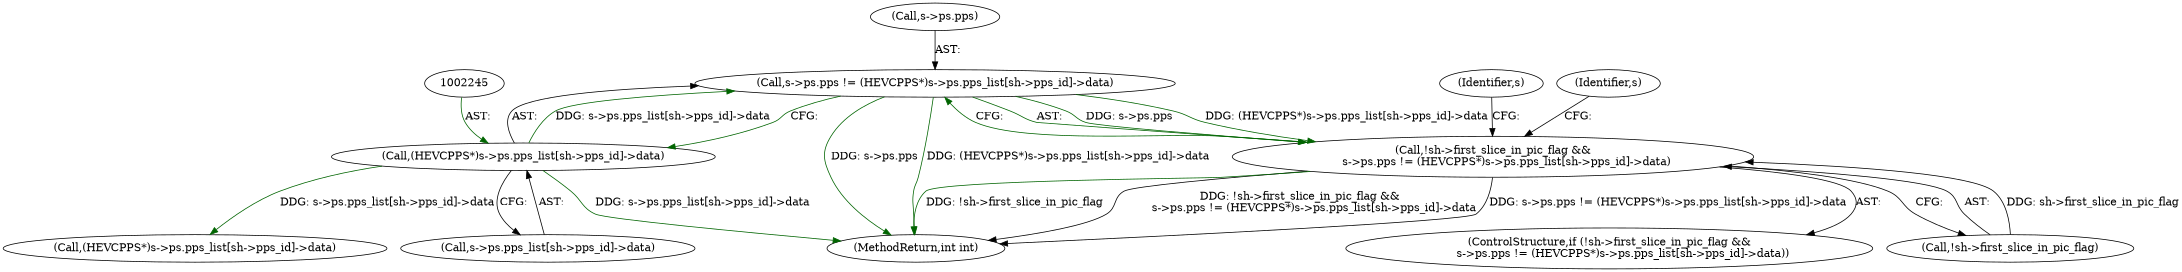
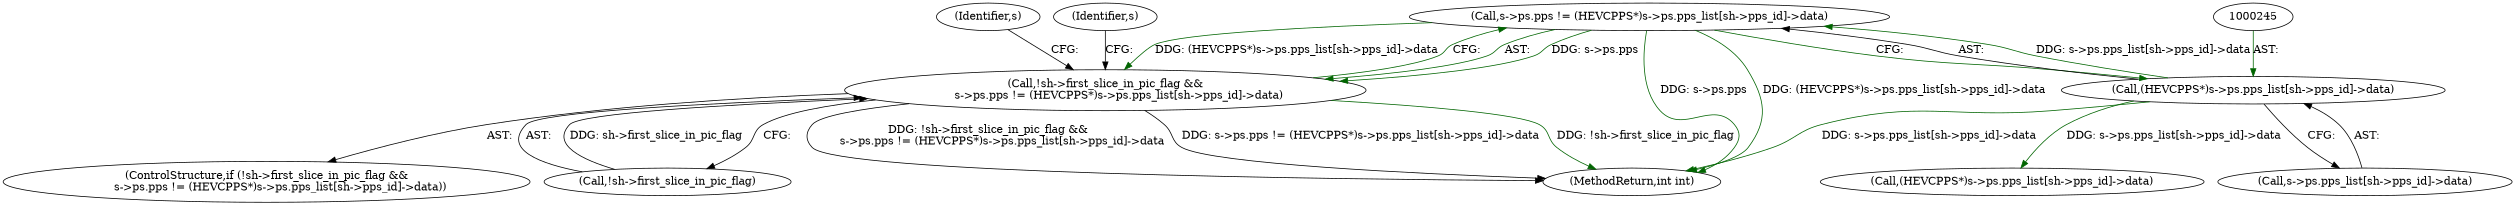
node "(Call,s->ps.pps)": removed
node "1002245": label "1002245" -> "1000245"
